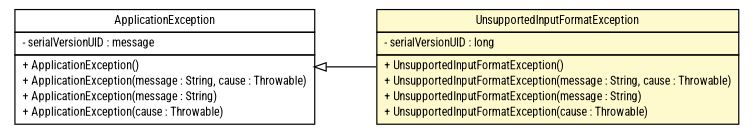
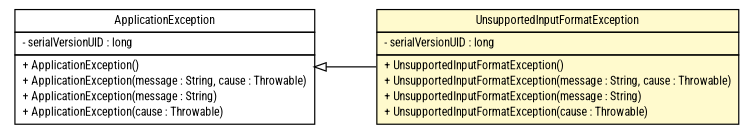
node "ApplicationException": text "- serialVersionUID : message" -> "- serialVersionUID : long"
